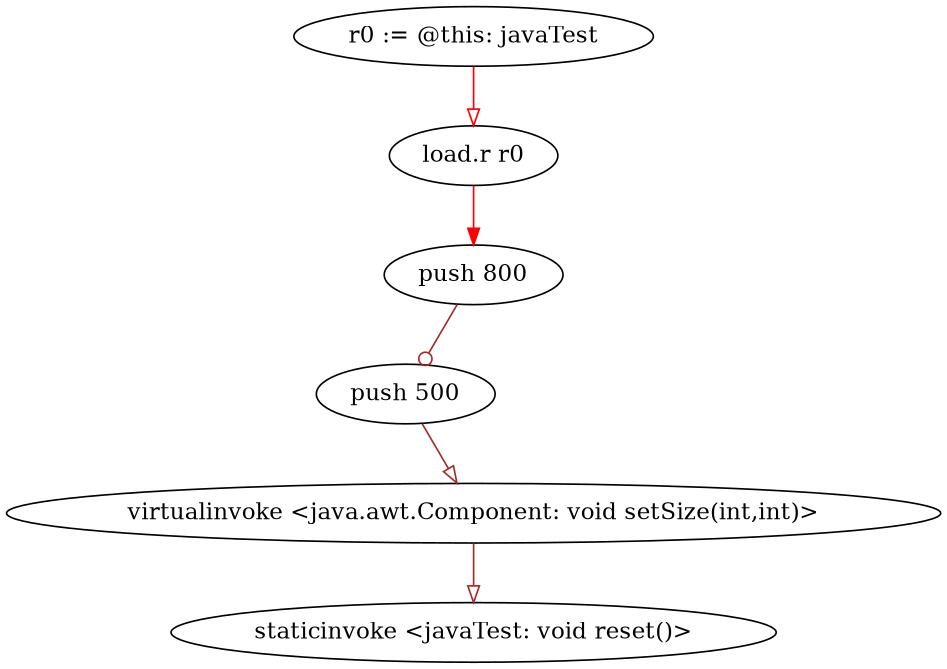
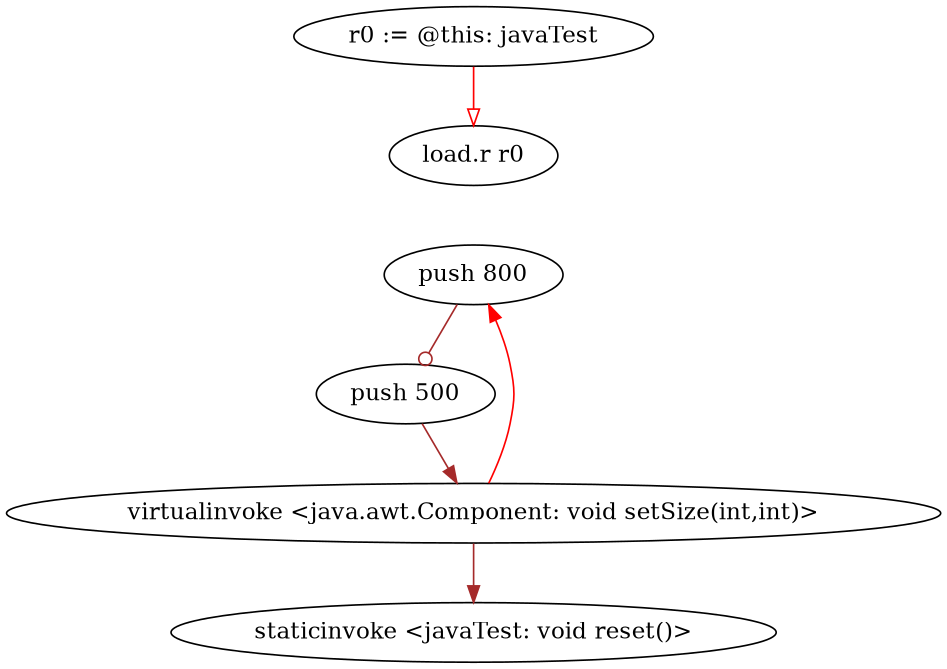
edge "load.r r0" -> "push 800": now "virtualinvoke <java.awt.Component: void setSize(int,int)>" -> "push 800"
edge "push 500" -> "virtualinvoke <java.awt.Component: void setSize(int,int)>": arrowhead onormal -> normal
edge "virtualinvoke <java.awt.Component: void setSize(int,int)>" -> "staticinvoke <javaTest: void reset()>": arrowhead onormal -> normal
